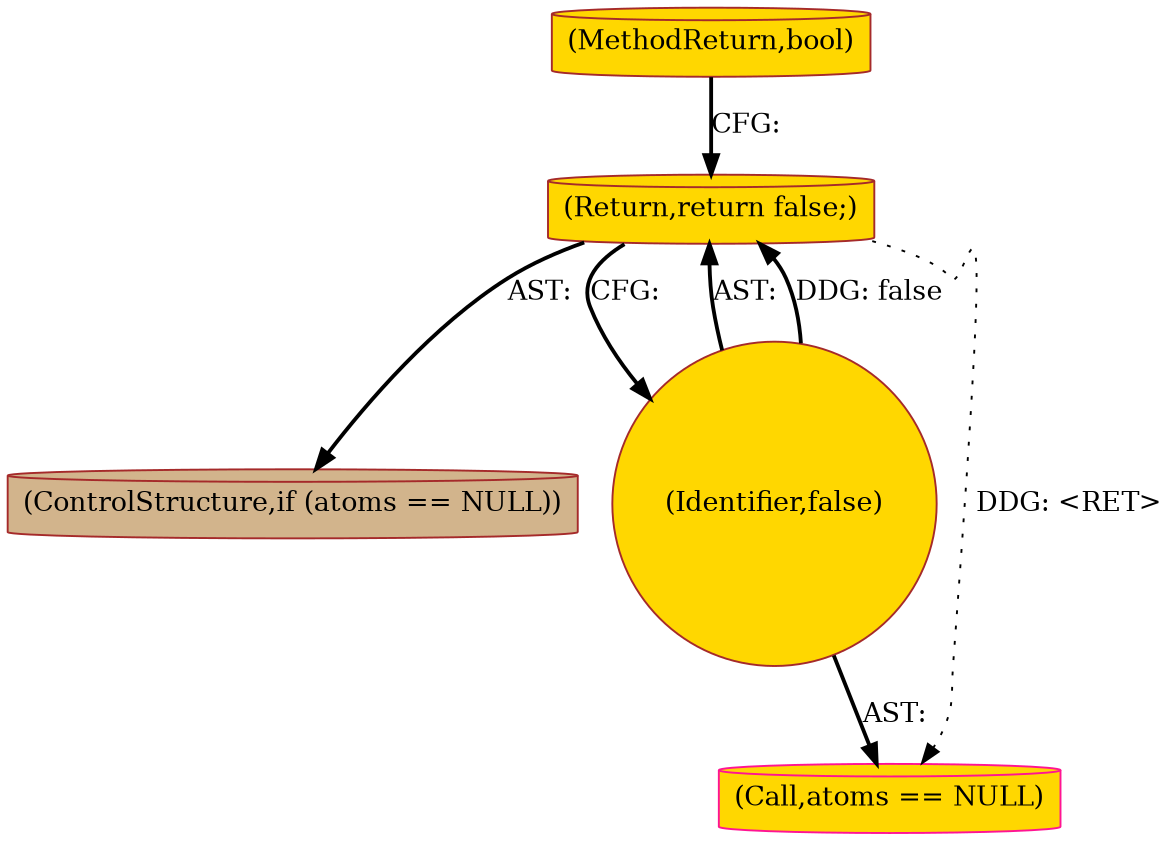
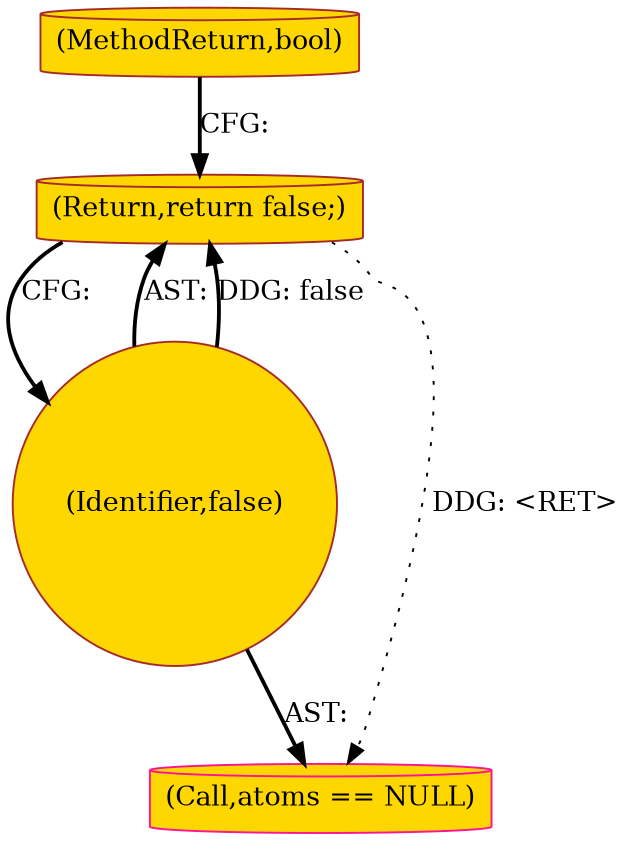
node "(ControlStructure,if (atoms == NULL))": removed
